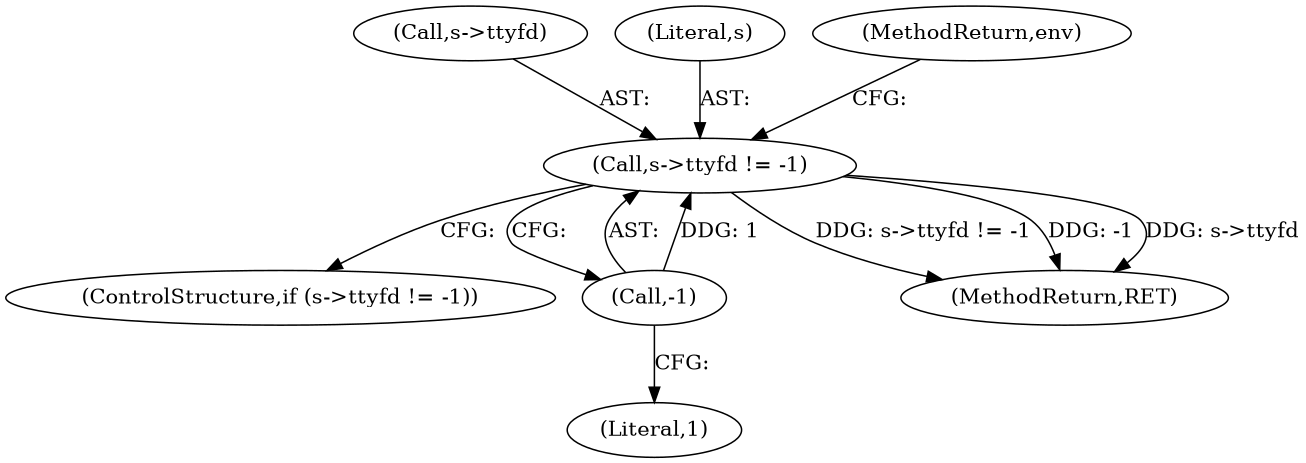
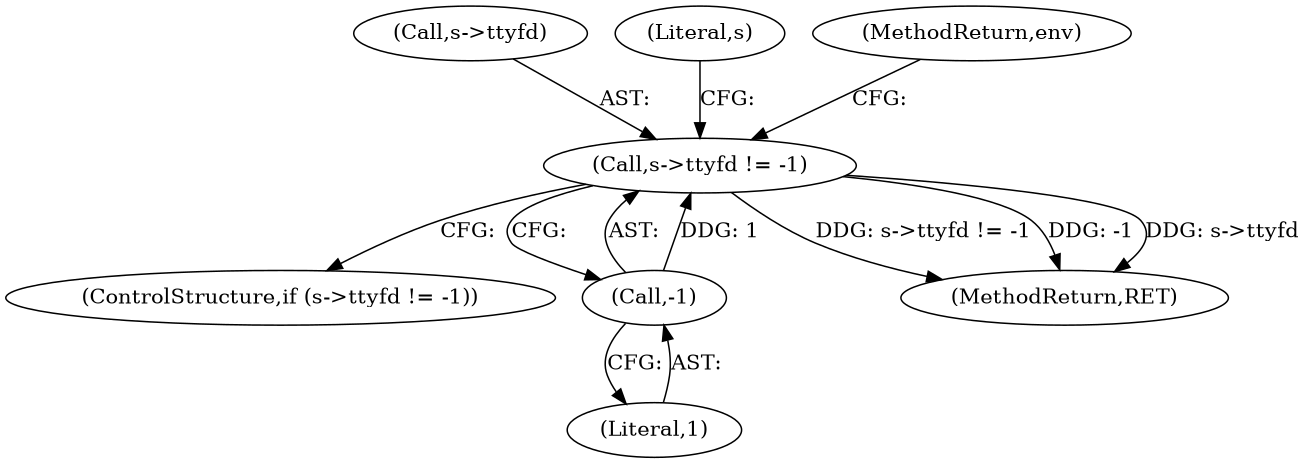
edge "(Literal,s)" -> "(Call,s->ttyfd != -1)": label "AST: " -> "CFG: "
edge "(Literal,1)" -> "(Call,-1)": added, label "AST:"
